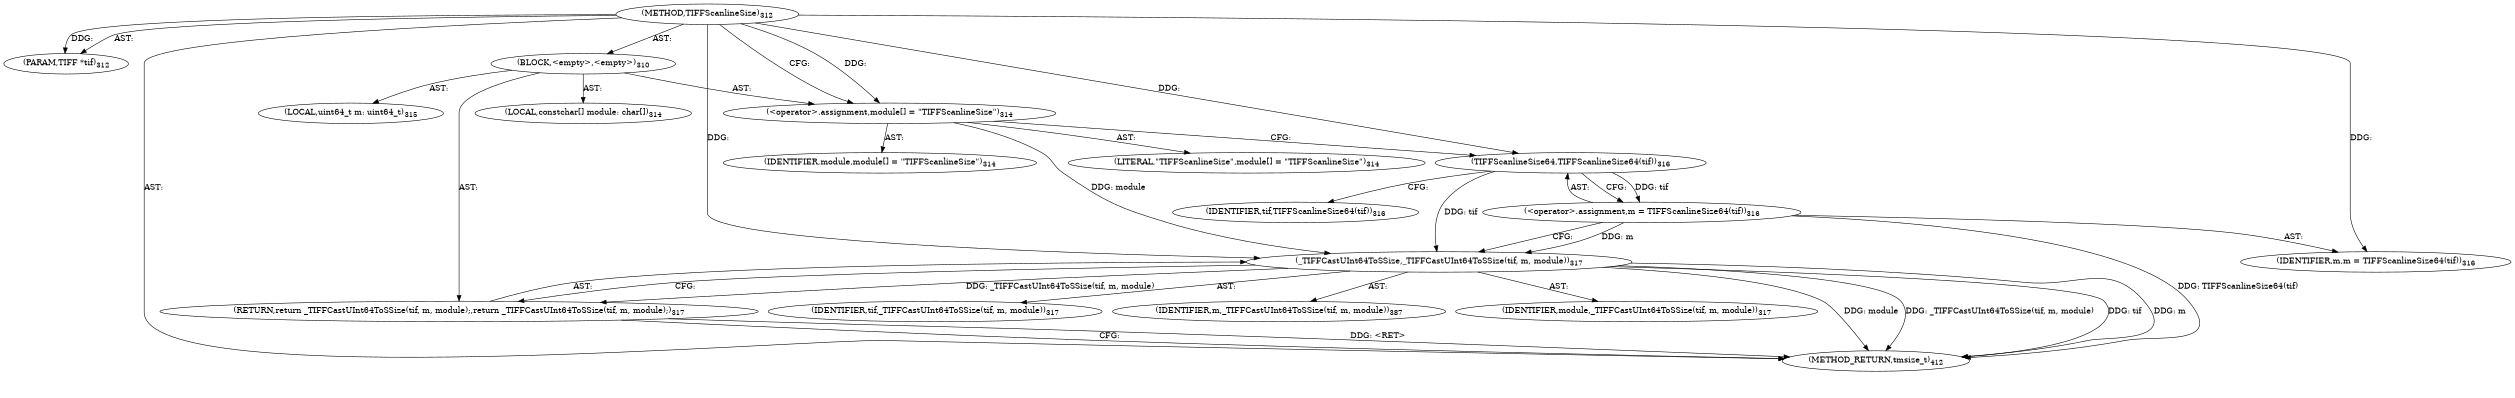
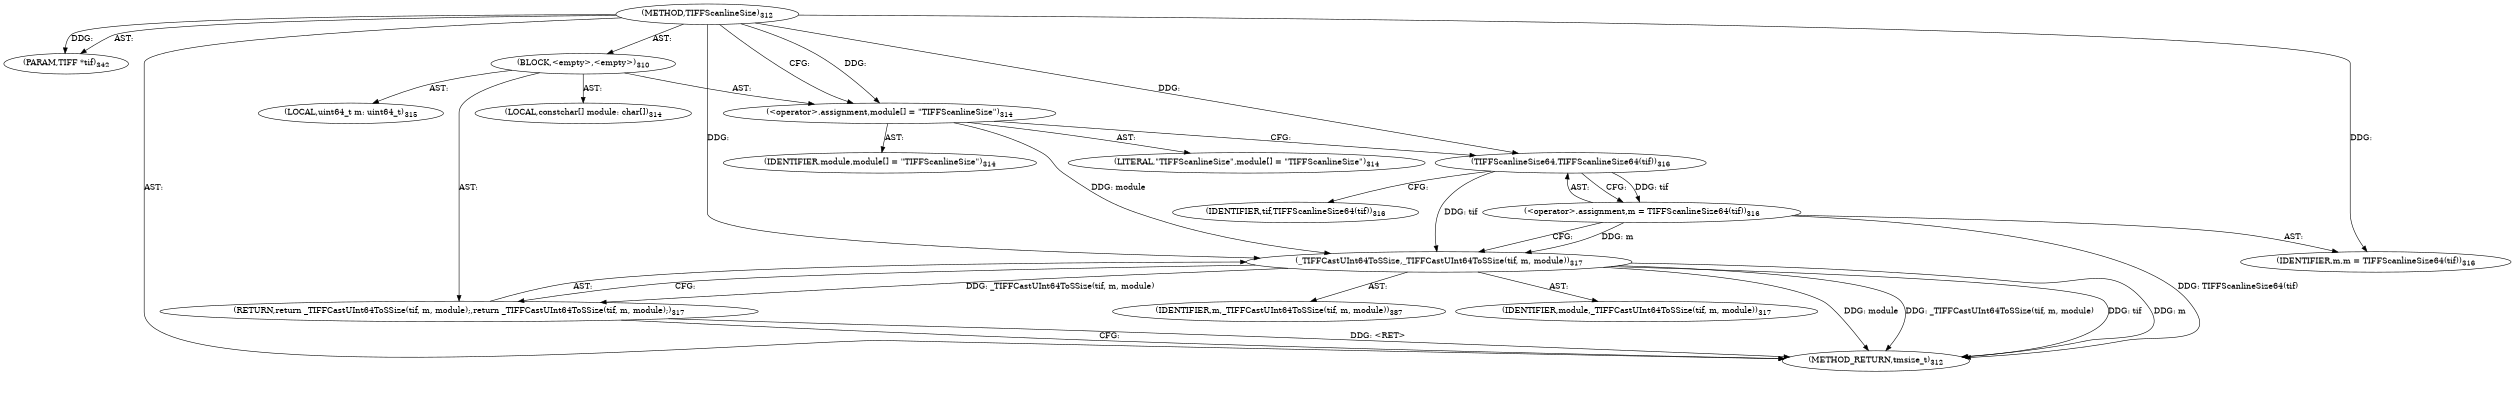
node "(PARAM,TIFF *tif)": text "312" -> "342"
node "(IDENTIFIER,tif,_TIFFCastUInt64ToSSize(tif, m, module))": removed
node "(METHOD_RETURN,tmsize_t)": text "412" -> "312"
